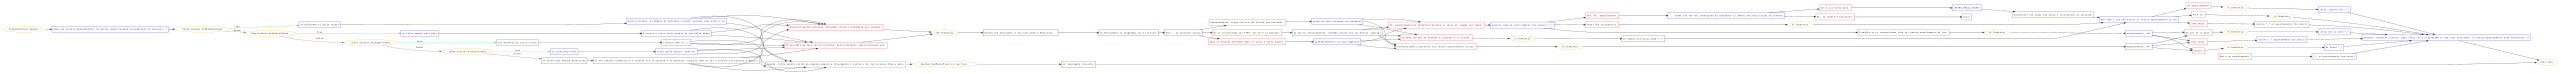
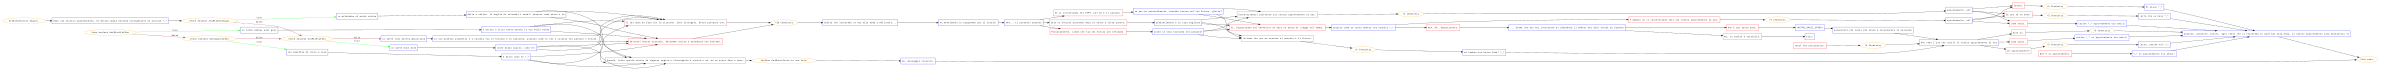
edge "proprio come un certo doktor che conosco ^_^" -> "Vero? Che psicopatico.": removed
edge "Check boolean AoiMilkAndSugar" -> "Come boolean AoiBlackCoffee": now "Check boolean AoiMilkAndSugar" -> "Check boolean AoiMilkCoffee"
node "ehm... il passato? carina": label "ehm... il passato? carina" -> "ehm... il passato? aspetta"
